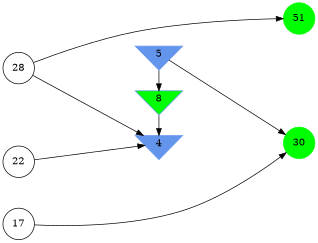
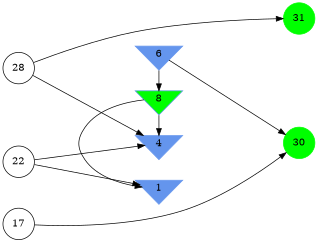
node "51": label "51" -> "31"
node "5": label "5" -> "6"
node "1": added
